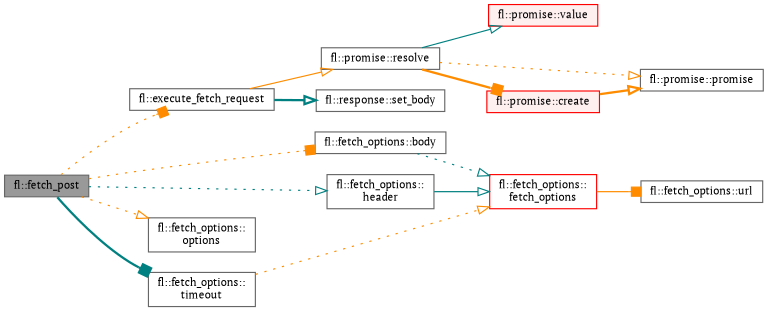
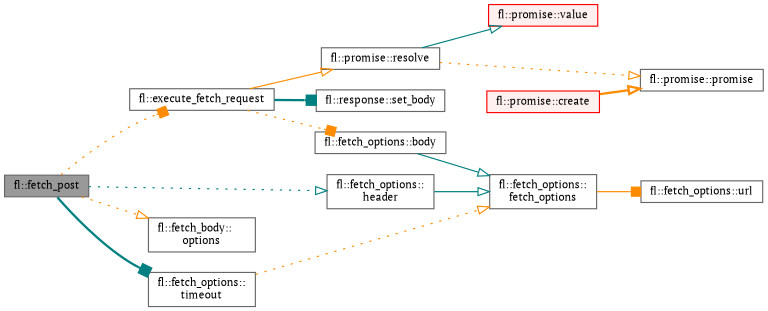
edge "fl::promise::resolve" -> "fl::promise::create": removed
edge "fl::execute_fetch_request" -> "fl::response::set_body": arrowhead onormal -> box
edge "fl::fetch_post" -> "fl::fetch_options::body": now "fl::execute_fetch_request" -> "fl::fetch_options::body"
edge "fl::fetch_options::body" -> "fl::fetch_options:: fetch_options": style dotted -> solid
node "fl::fetch_options:: fetch_options": color red -> grey40
node "fl::fetch_options:: options": label "fl::fetch_options:: options" -> "fl::fetch_body:: options"
